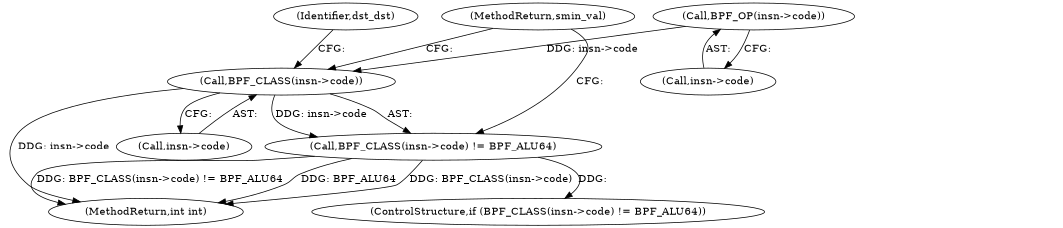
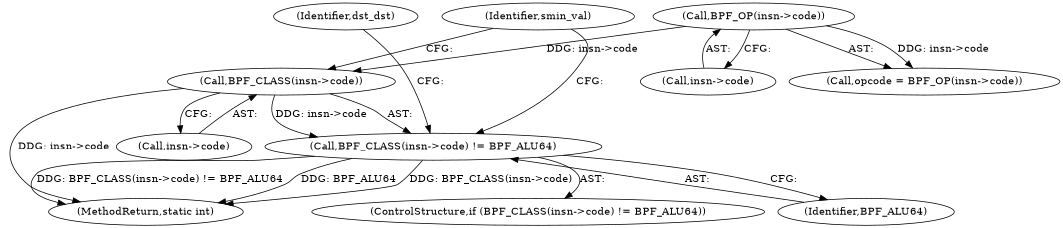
node "(MethodReturn,smin_val)": label "(MethodReturn,smin_val)" -> "(Identifier,smin_val)"
edge "(Identifier,dst_dst)" -> "(Call,BPF_CLASS(insn->code))": now "(Identifier,dst_dst)" -> "(Call,BPF_CLASS(insn->code) != BPF_ALU64)"
node "(Call,opcode = BPF_OP(insn->code))": added
edge "(Call,BPF_CLASS(insn->code) != BPF_ALU64)" -> "(ControlStructure,if (BPF_CLASS(insn->code) != BPF_ALU64))": label "DDG: " -> "AST: "
node "(MethodReturn,int int)": label "(MethodReturn,int int)" -> "(MethodReturn,static int)"
node "(Identifier,BPF_ALU64)": added
